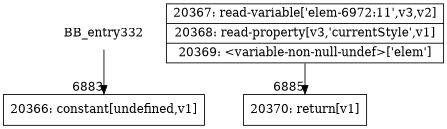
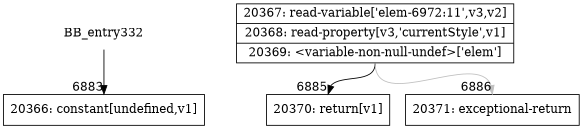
node "20371: exceptional-return": added
